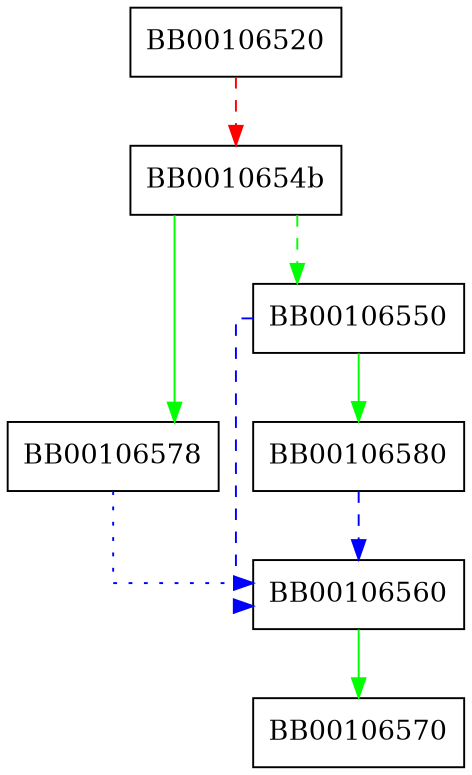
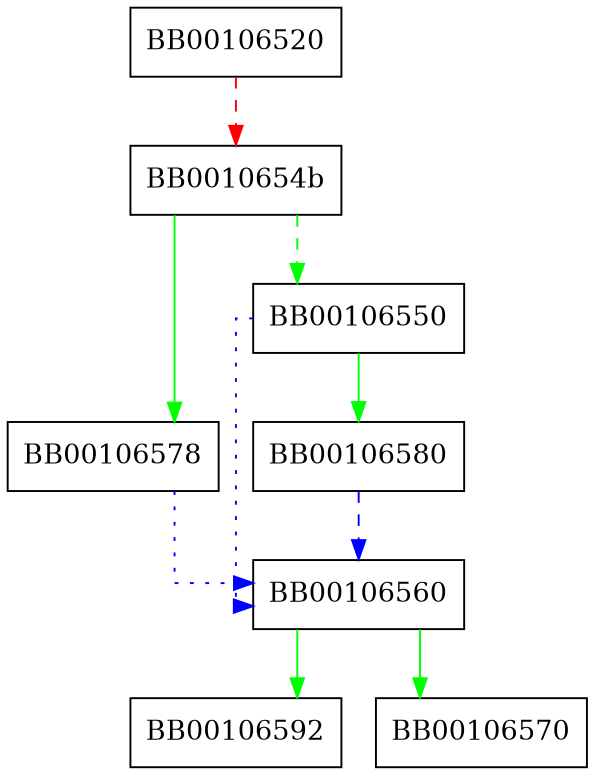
edge "BB00106550" -> "BB00106560": style dashed -> dotted
node "BB00106592": added
